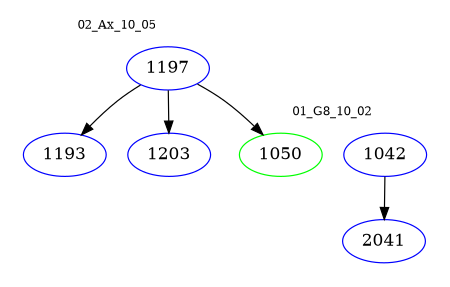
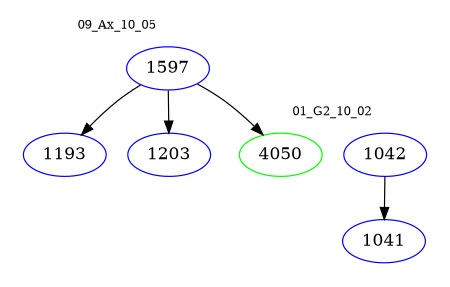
cluster "02_Ax_10_05": label "02_Ax_10_05" -> "09_Ax_10_05"
node "1197": label "1197" -> "1597"
cluster "01_G8_10_02": label "01_G8_10_02" -> "01_G2_10_02"
node "1050": label "1050" -> "4050"
node "2041": label "2041" -> "1041"
